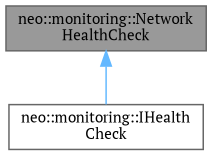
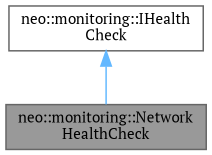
edge "neo::monitoring::IHealth Check" -> "neo::monitoring::Network HealthCheck": reversed
